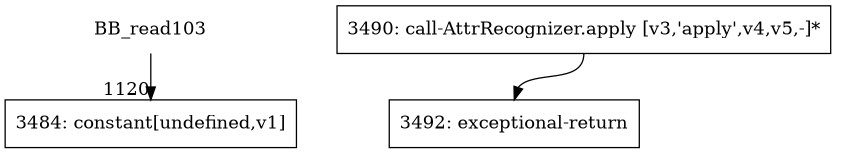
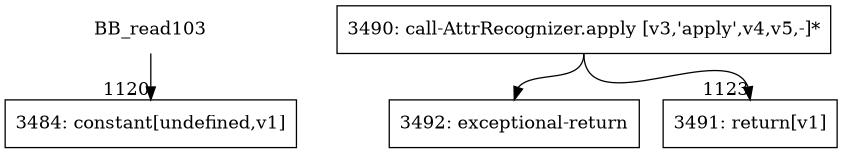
node "3491: return[v1]": added
